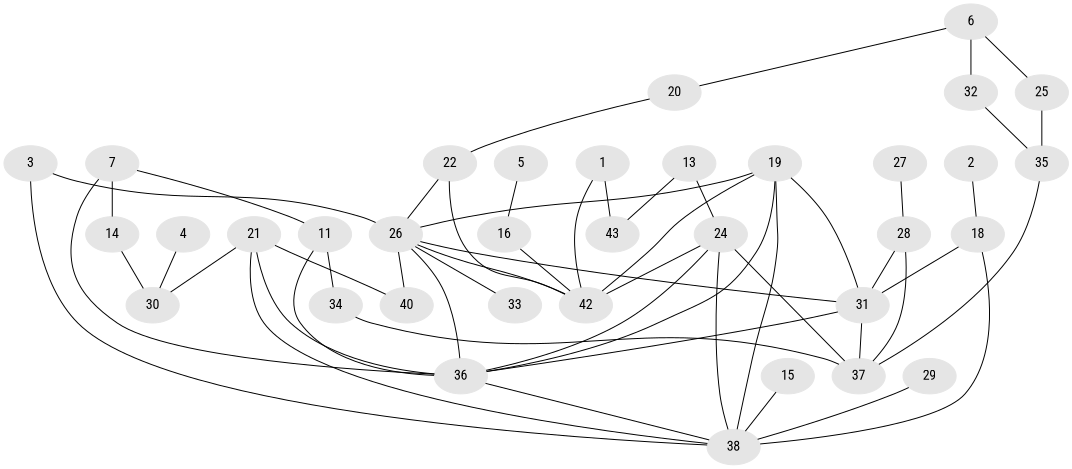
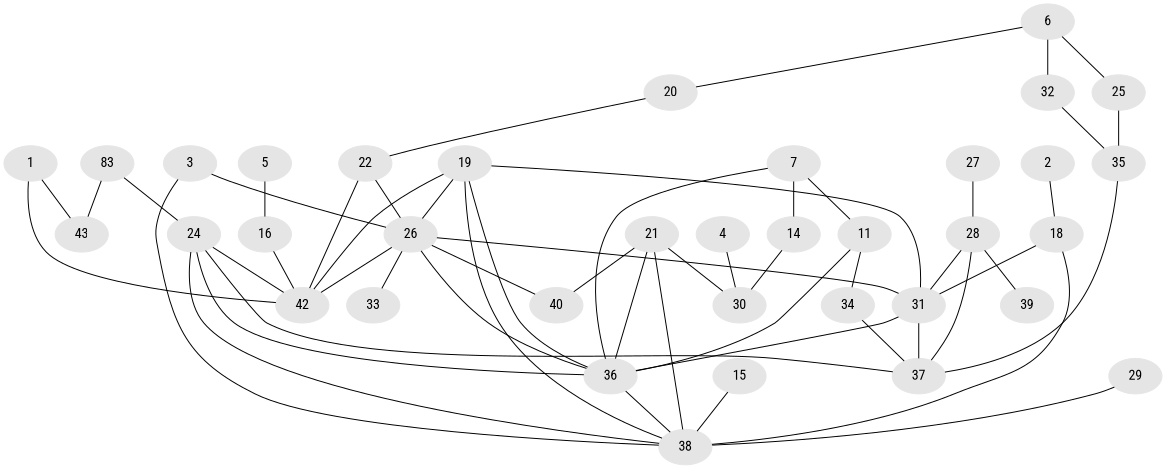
node "13": label "13" -> "83"
node "39": added
